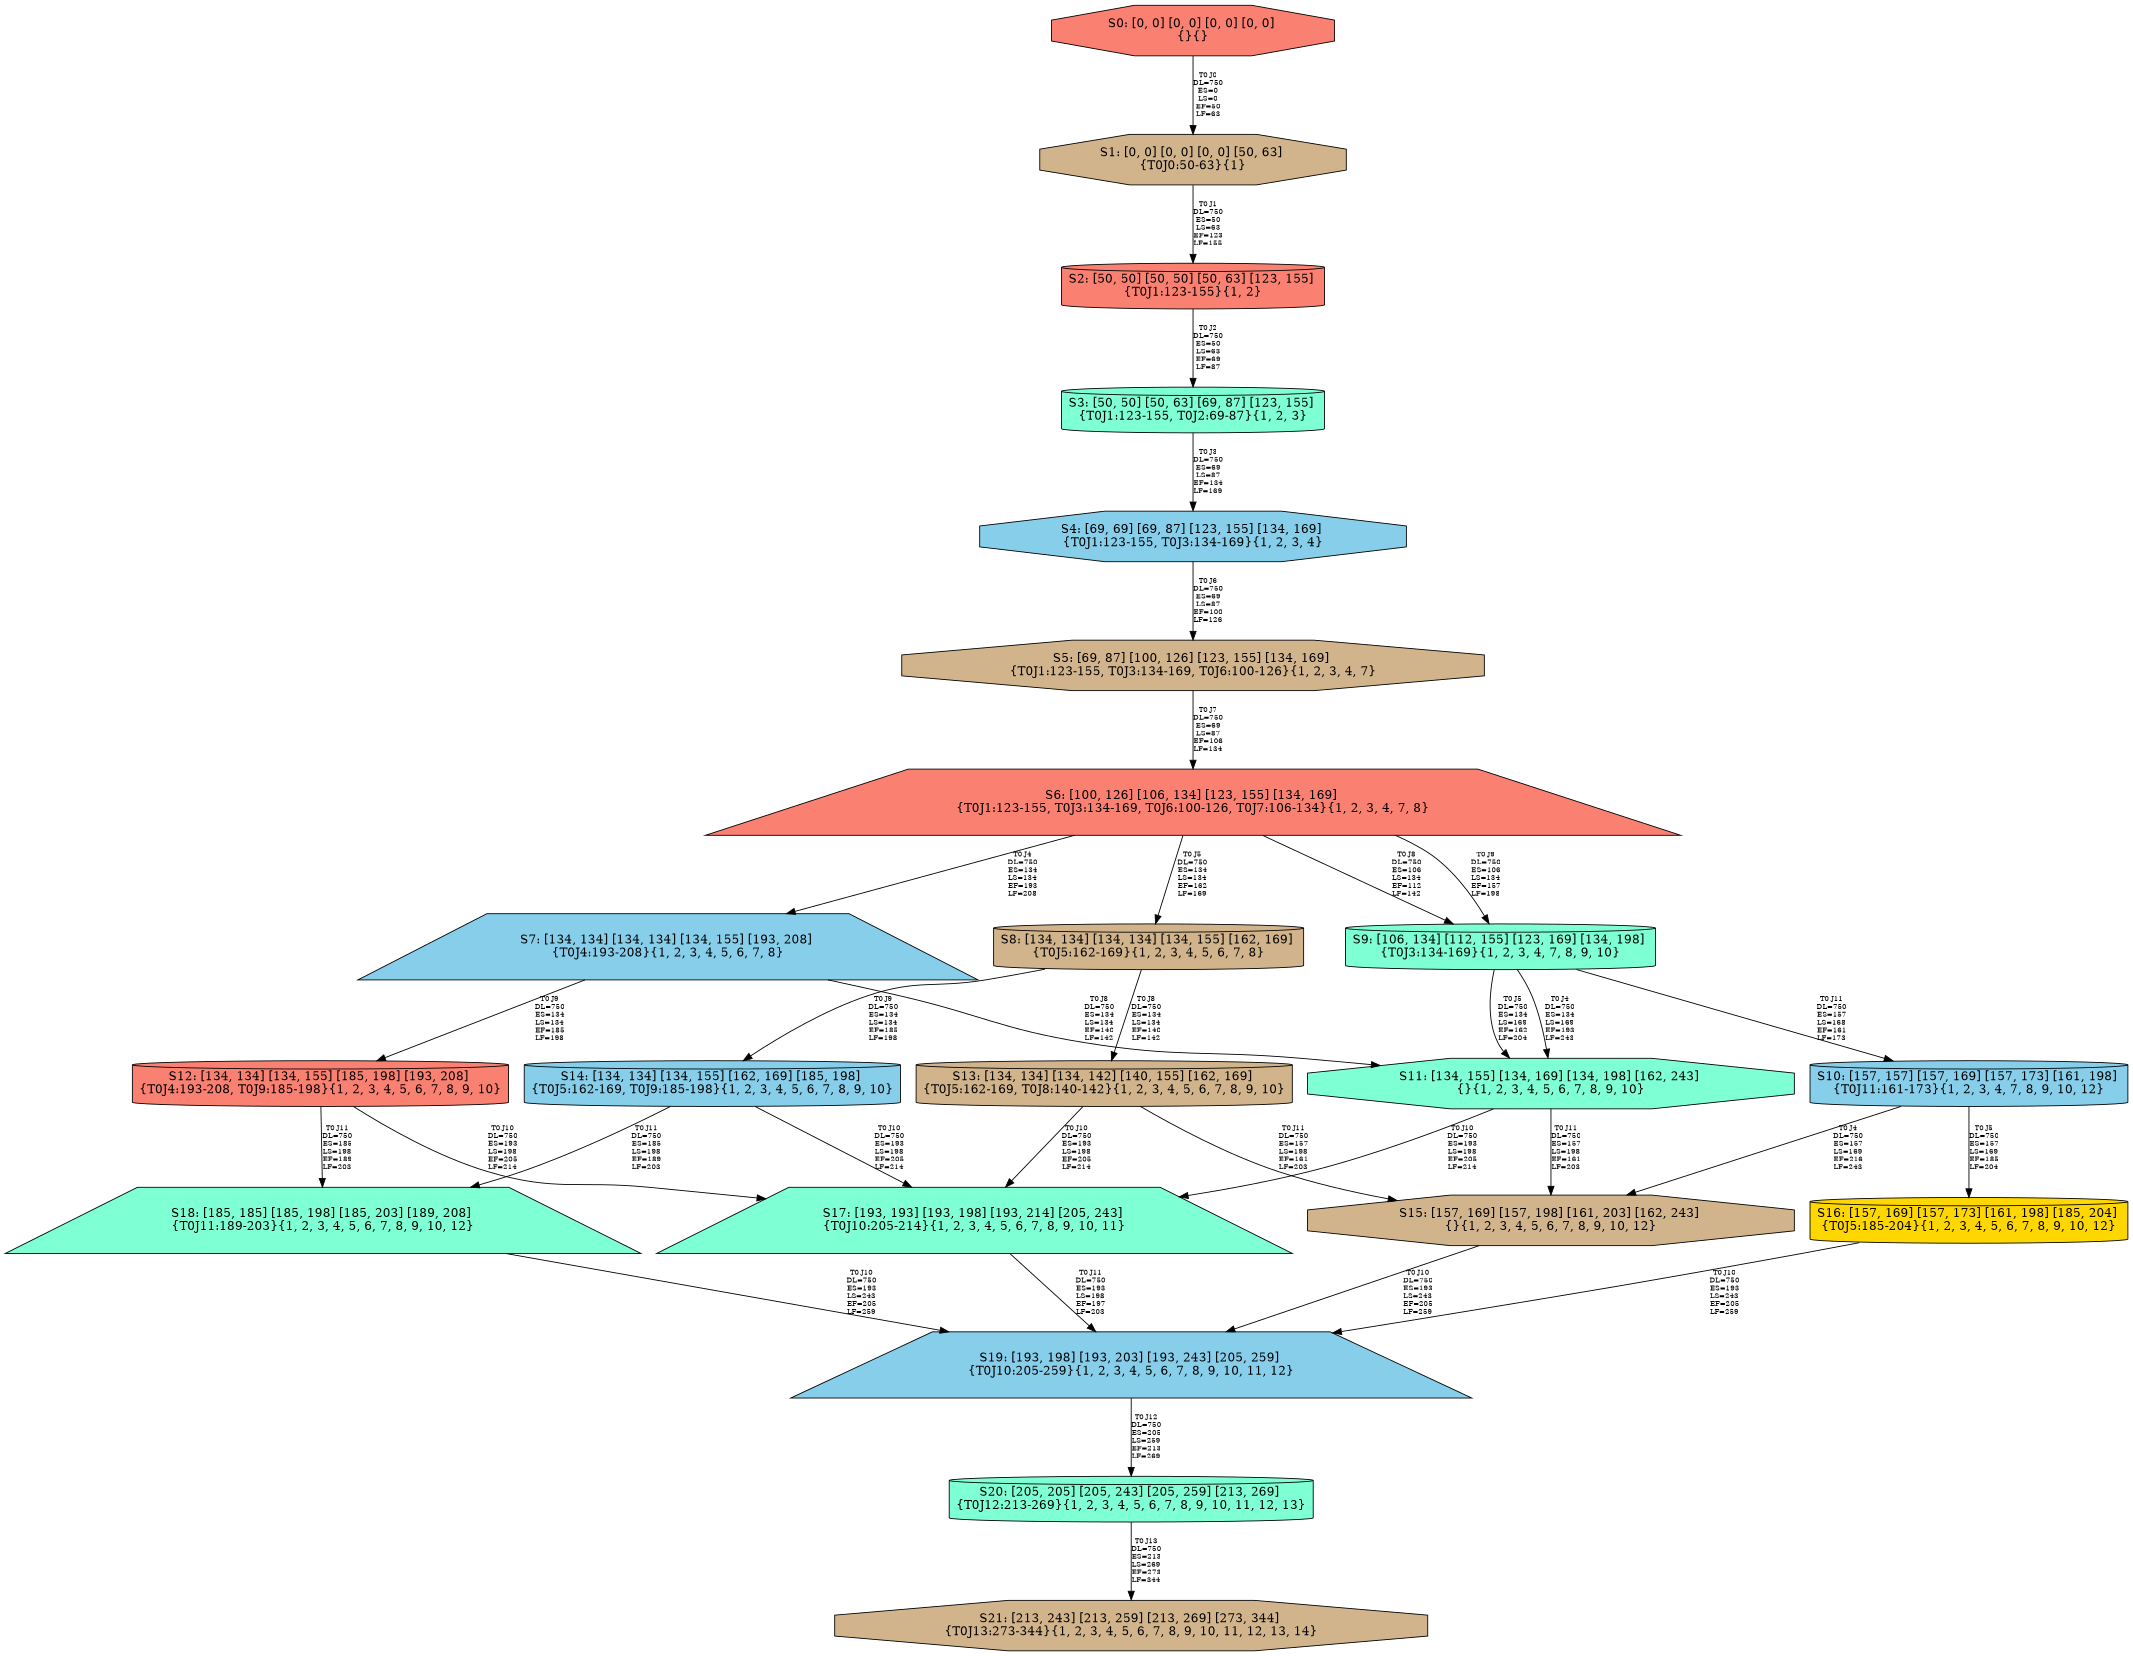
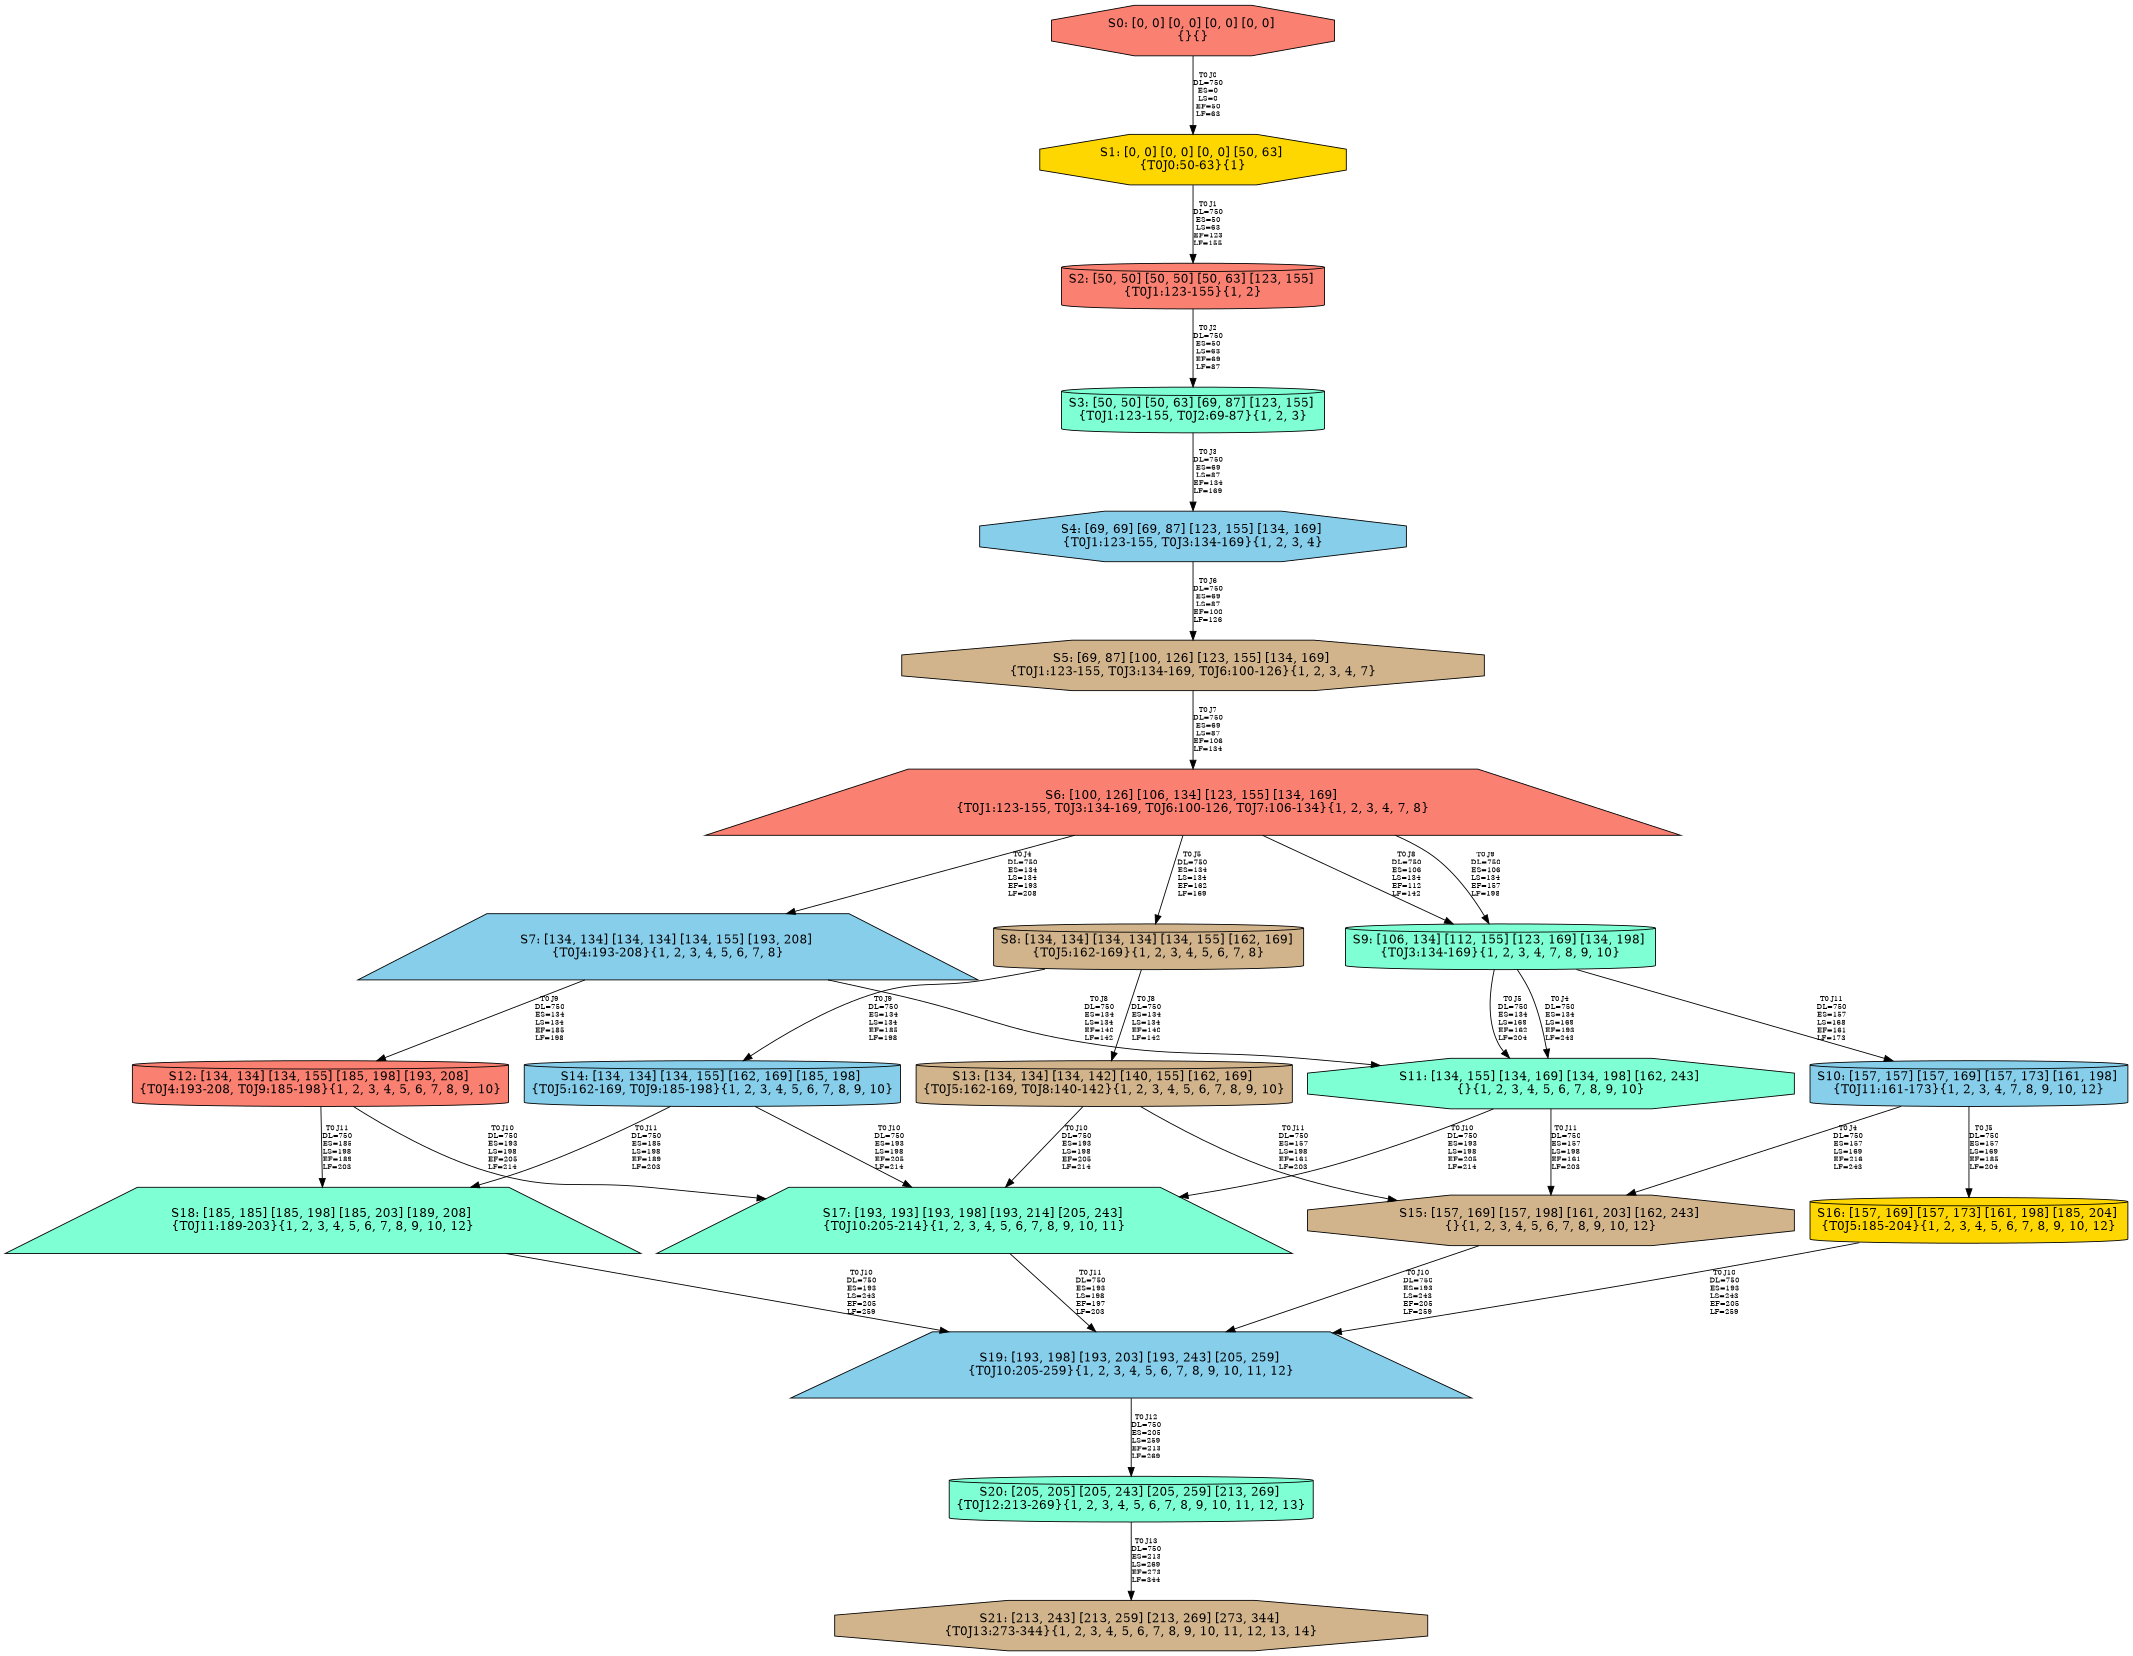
node "S1: [0, 0] [0, 0] [0, 0] [50, 63] {T0J0:50-63}{1}": fillcolor tan -> gold
